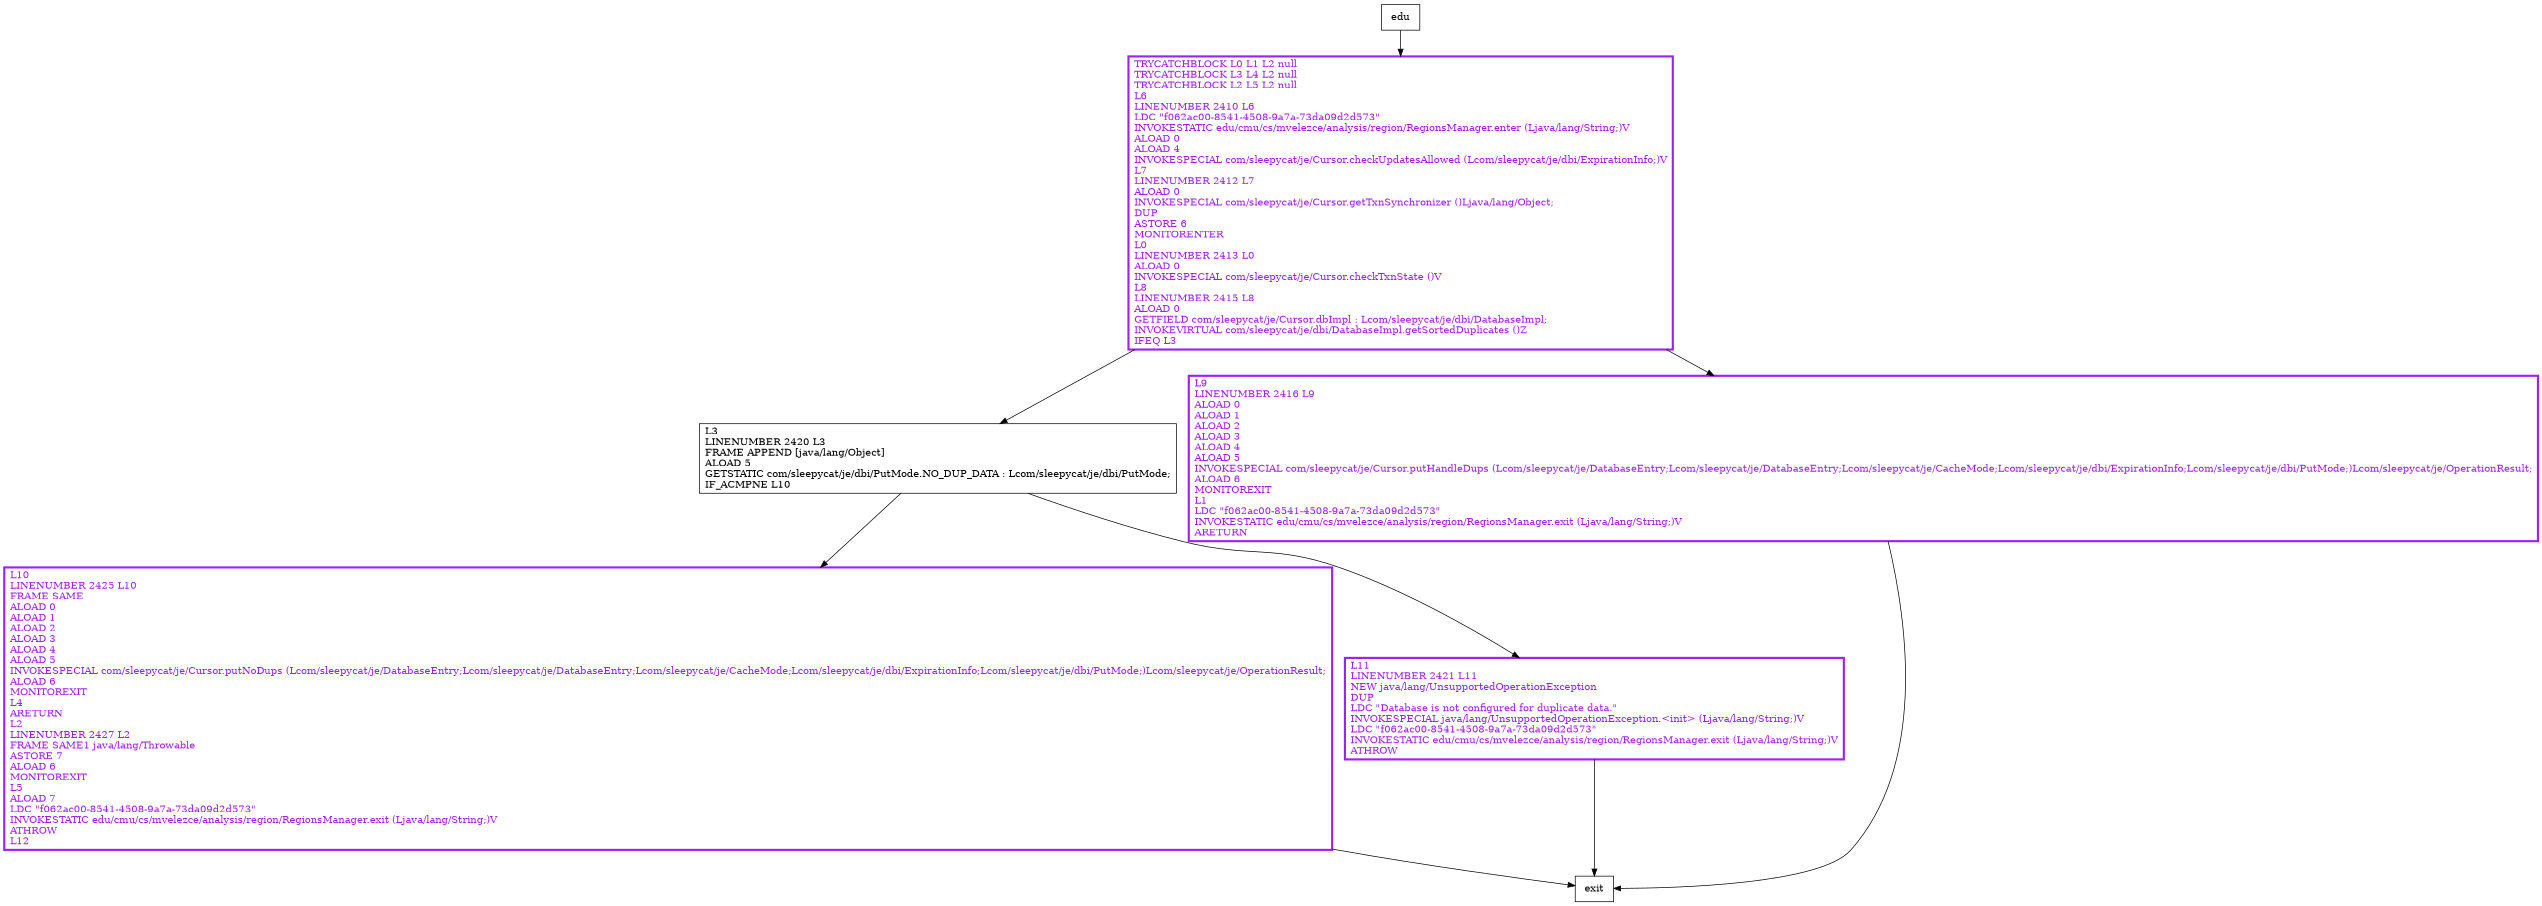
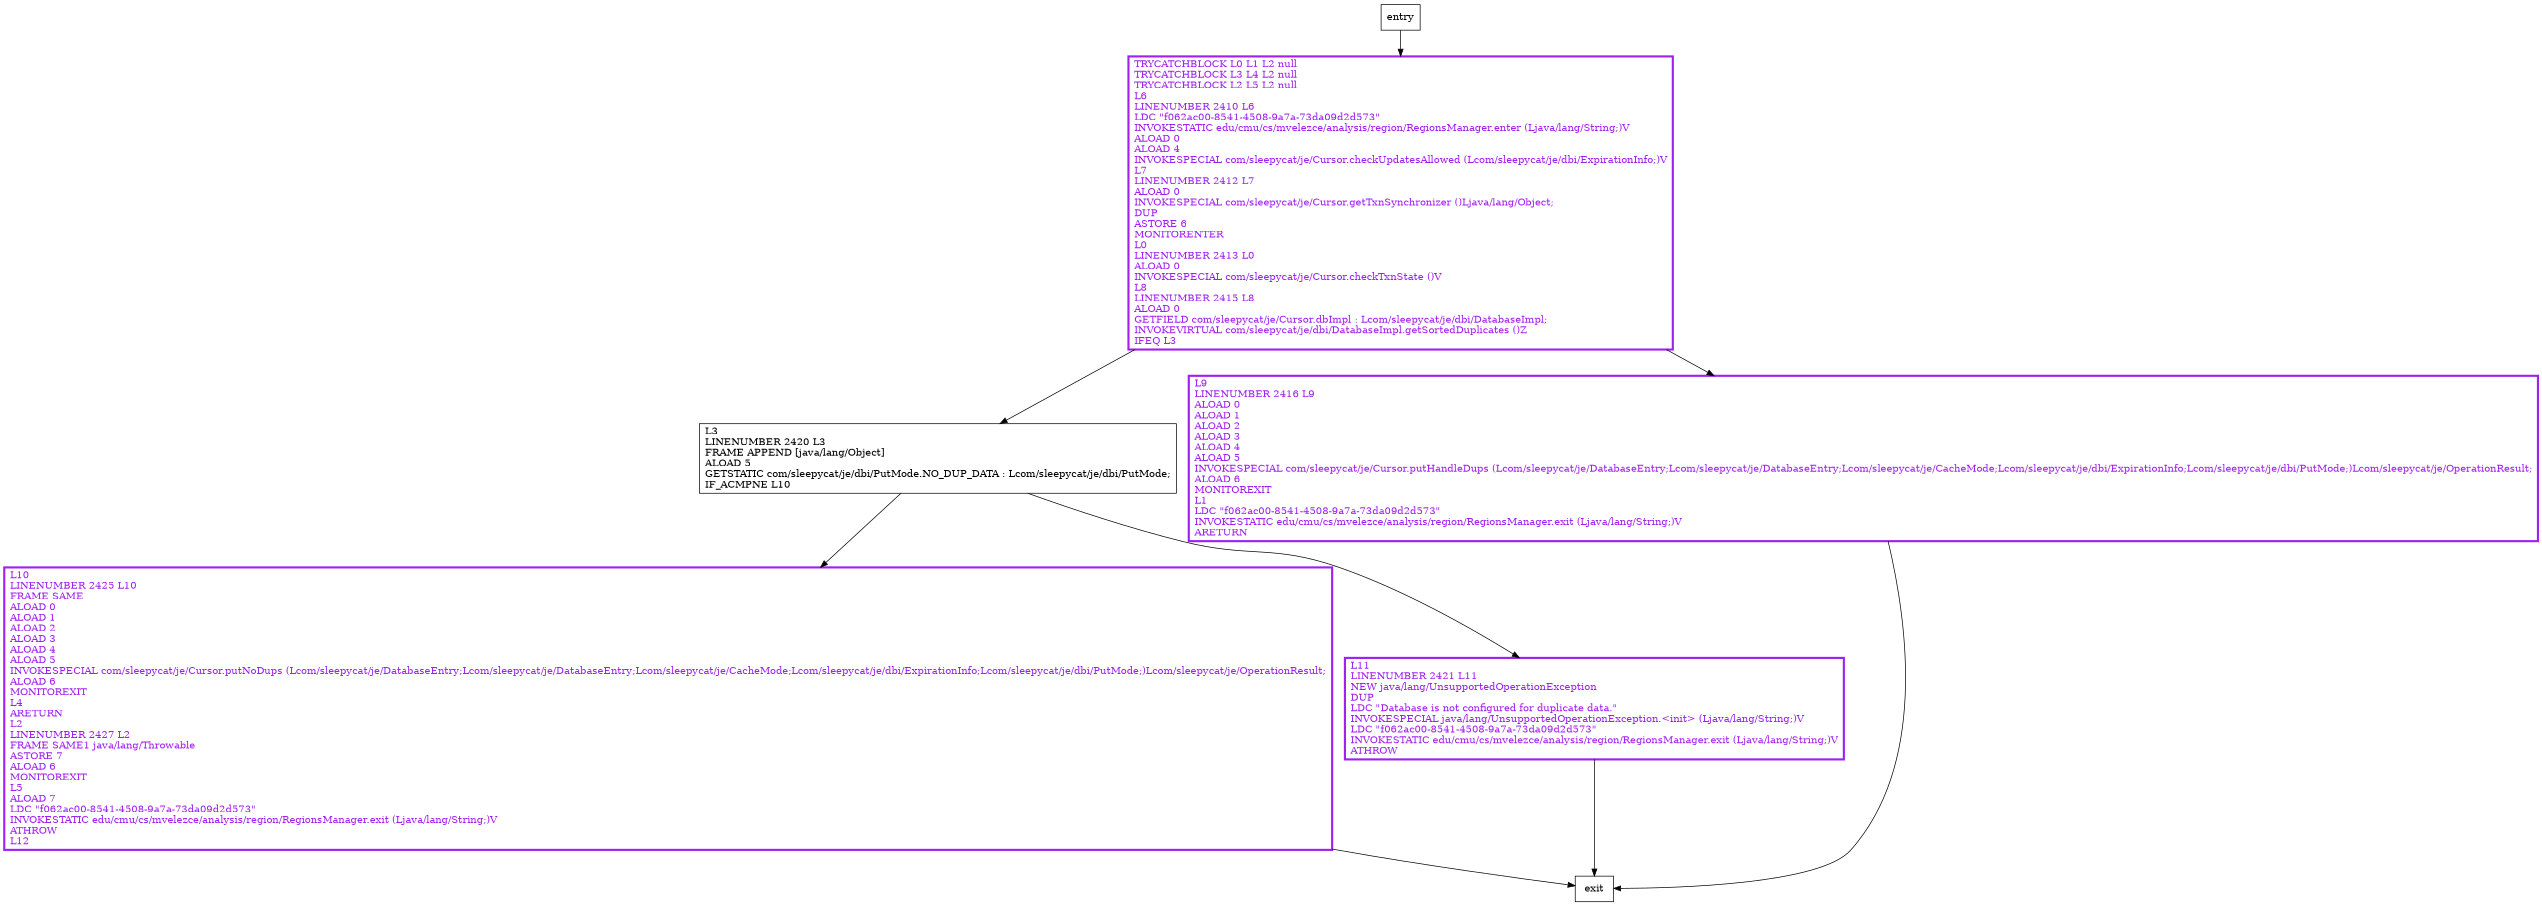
node "edu": label "edu" -> "entry"
